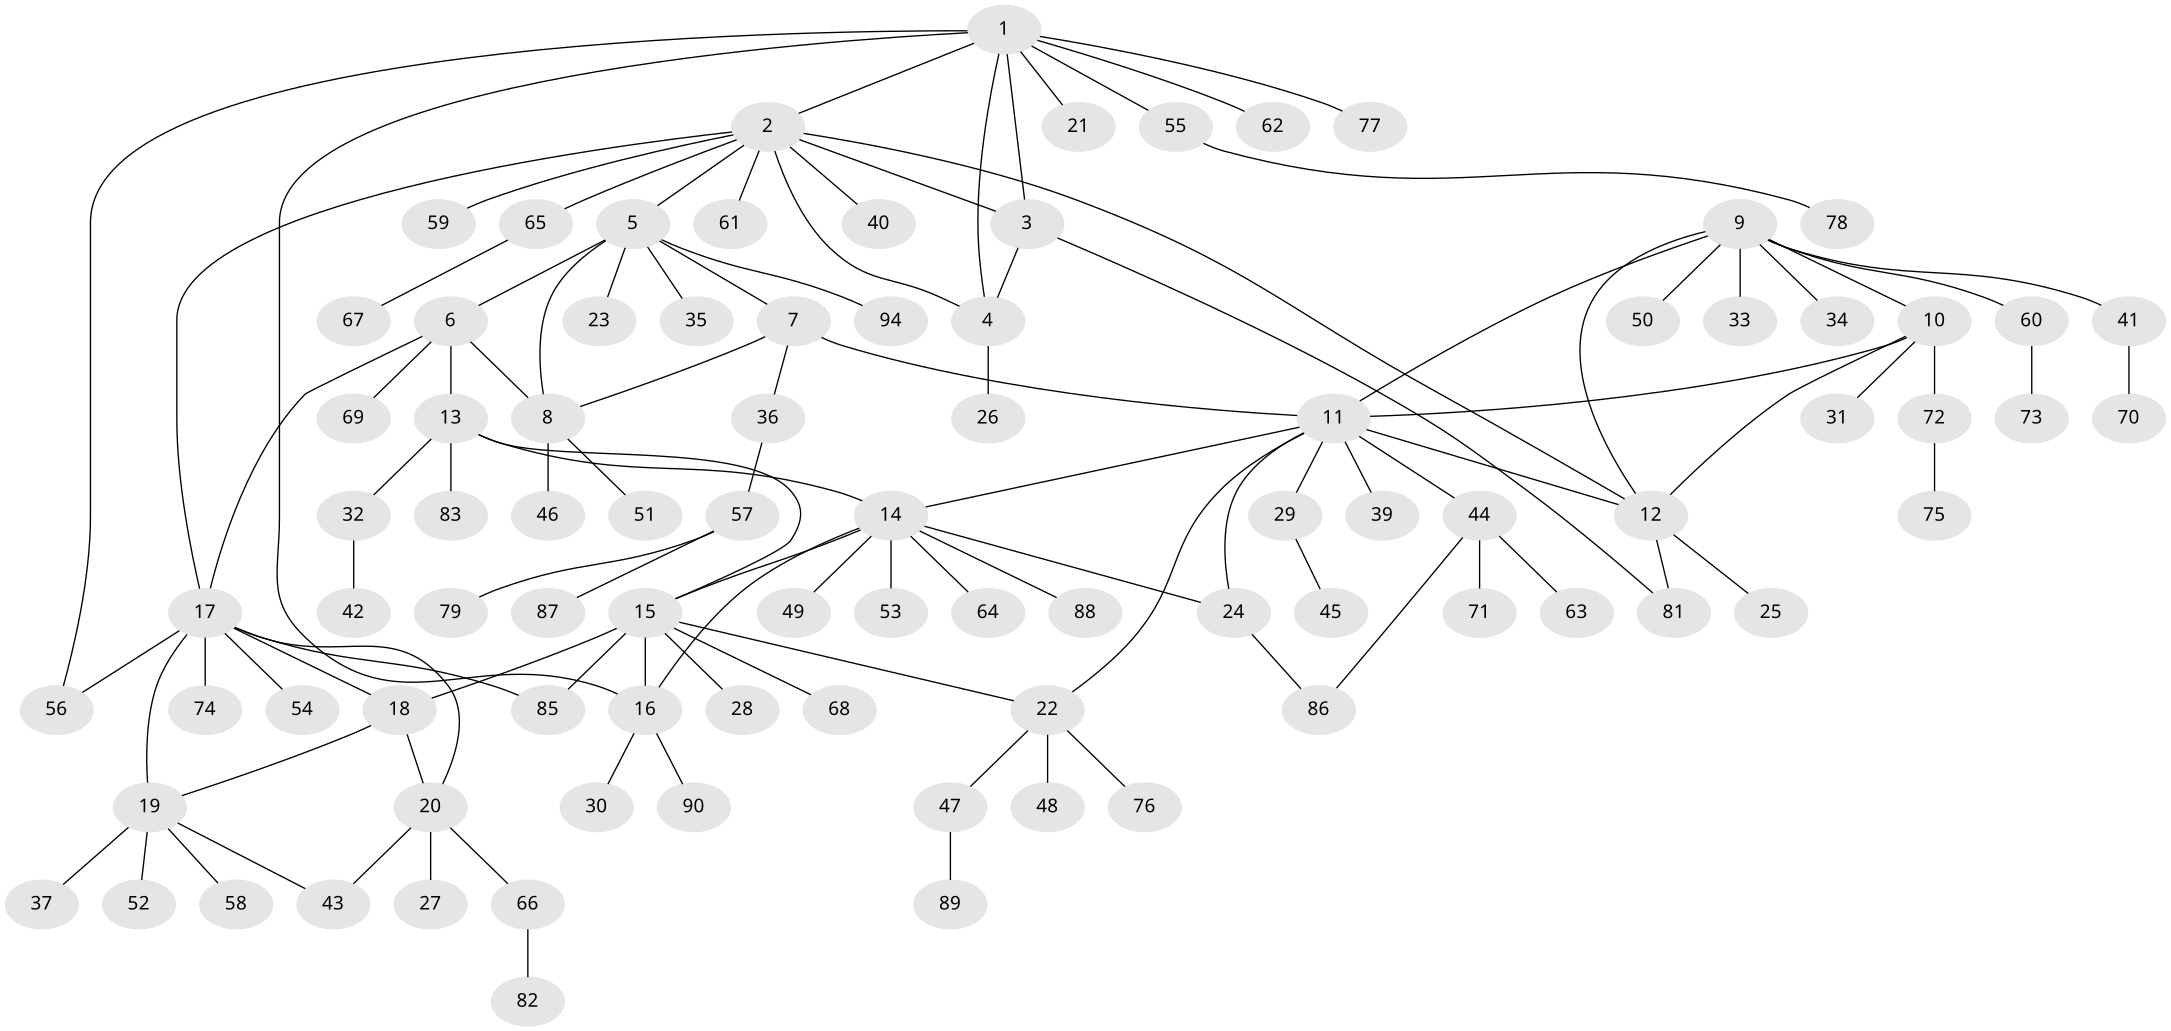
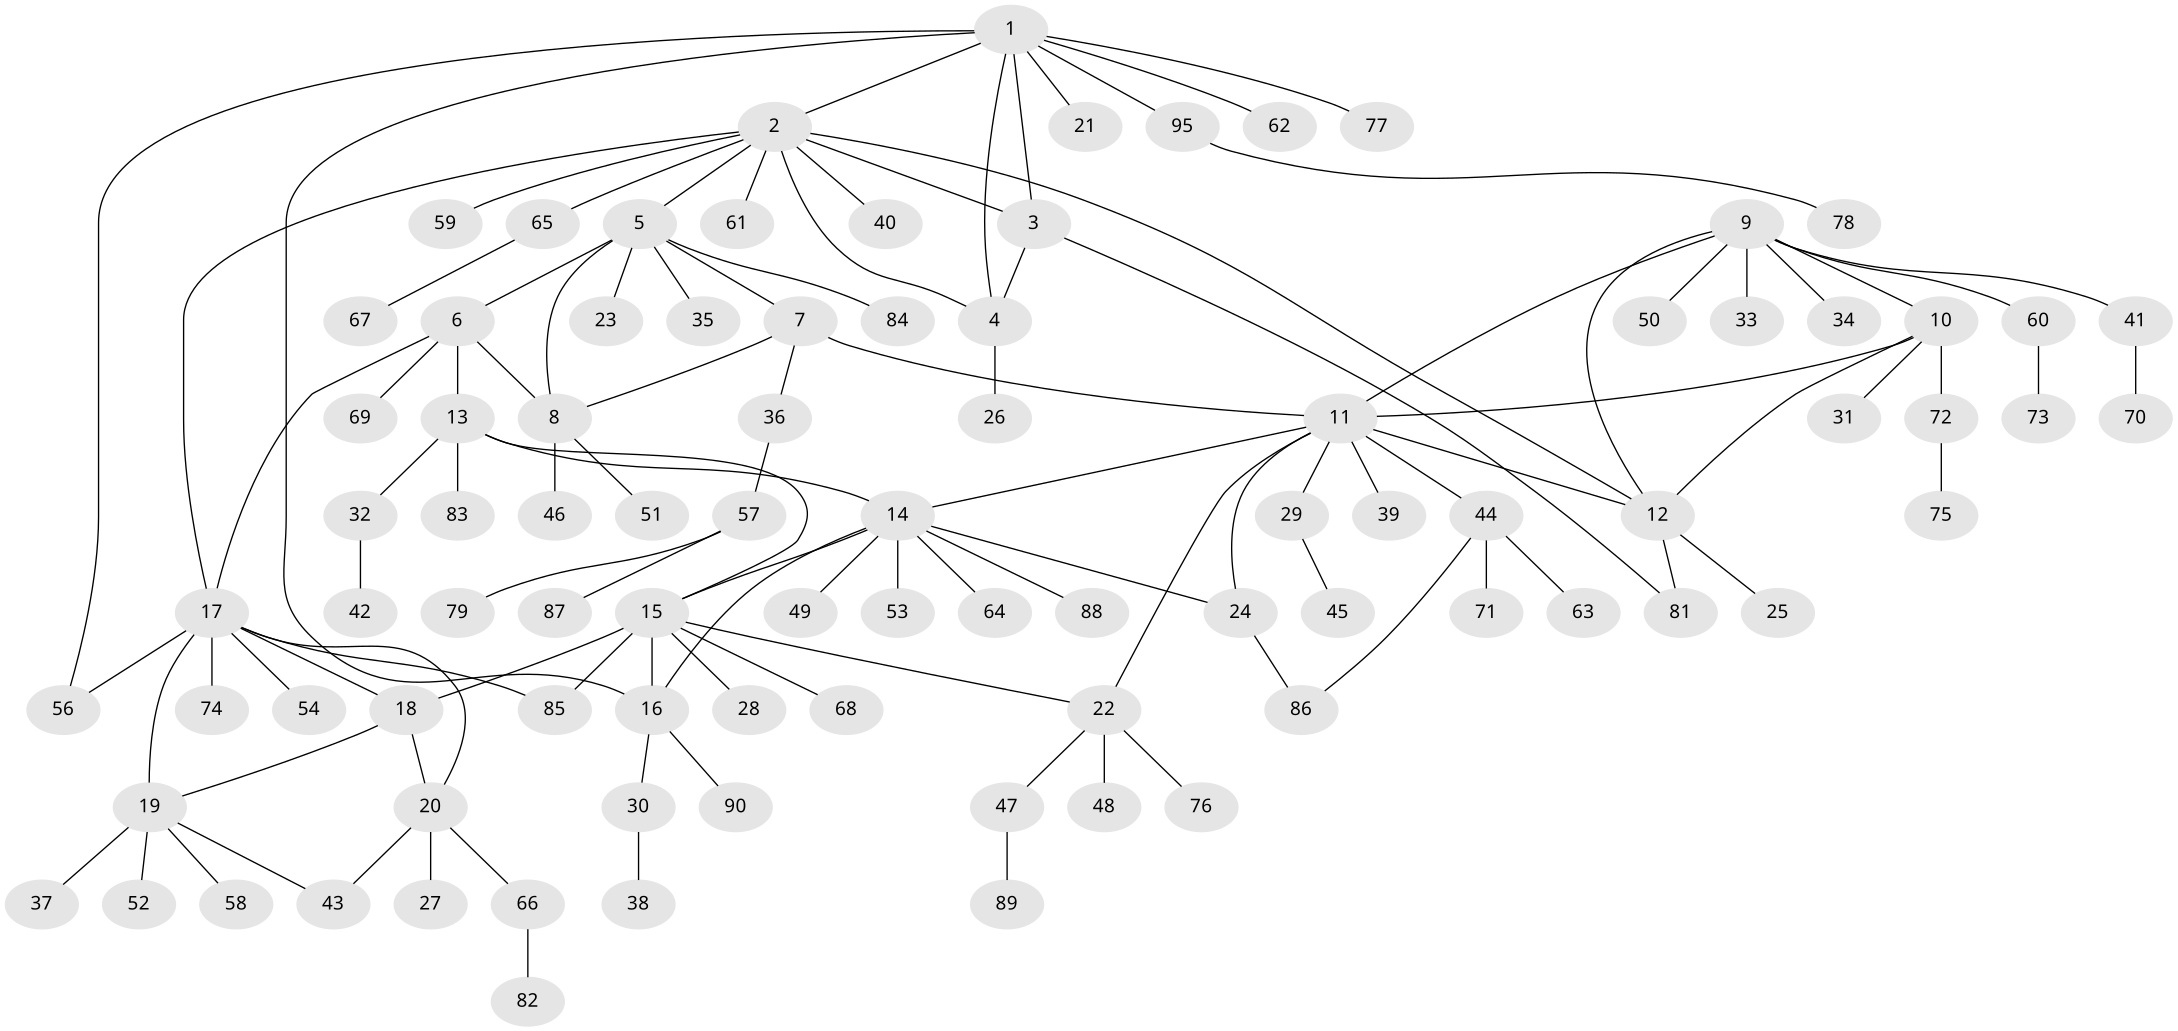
node "55": label "55" -> "95"
node "94": label "94" -> "84"
node "38": added
